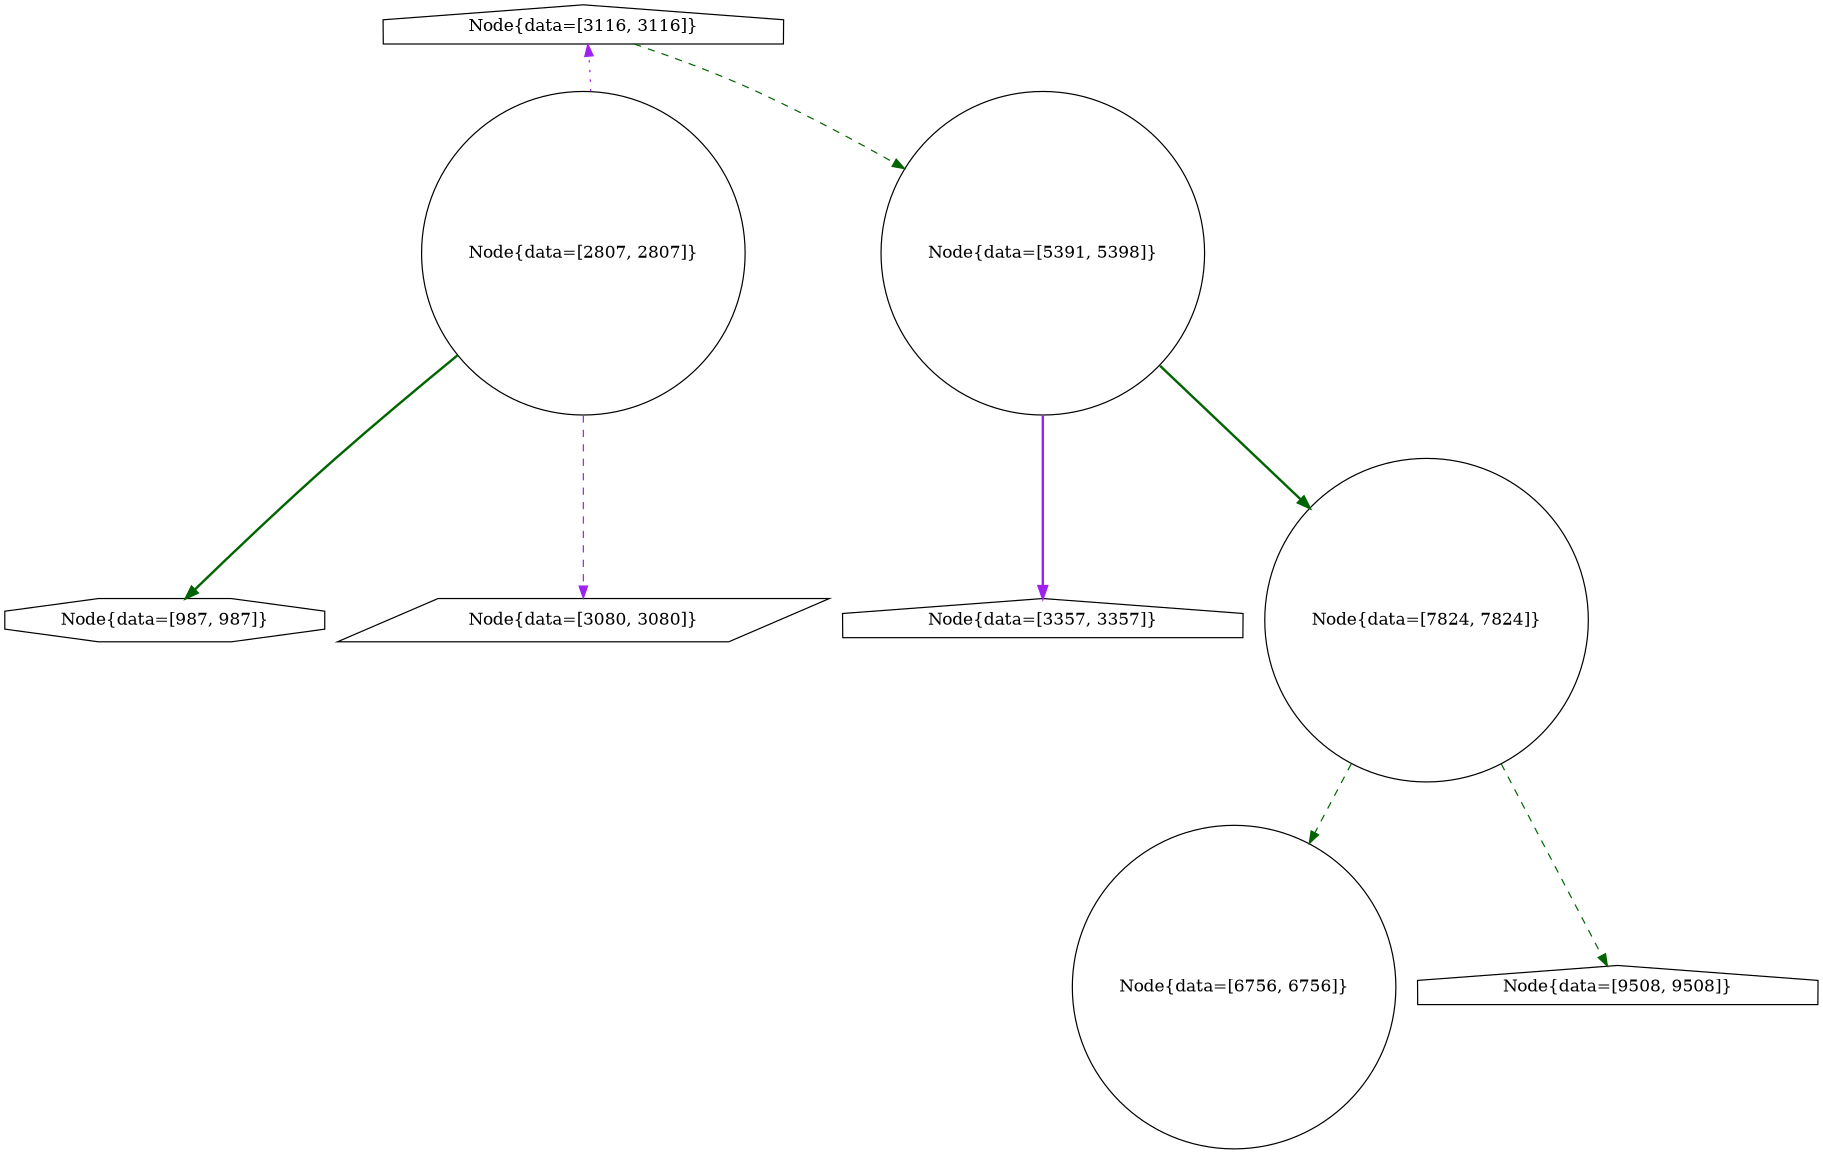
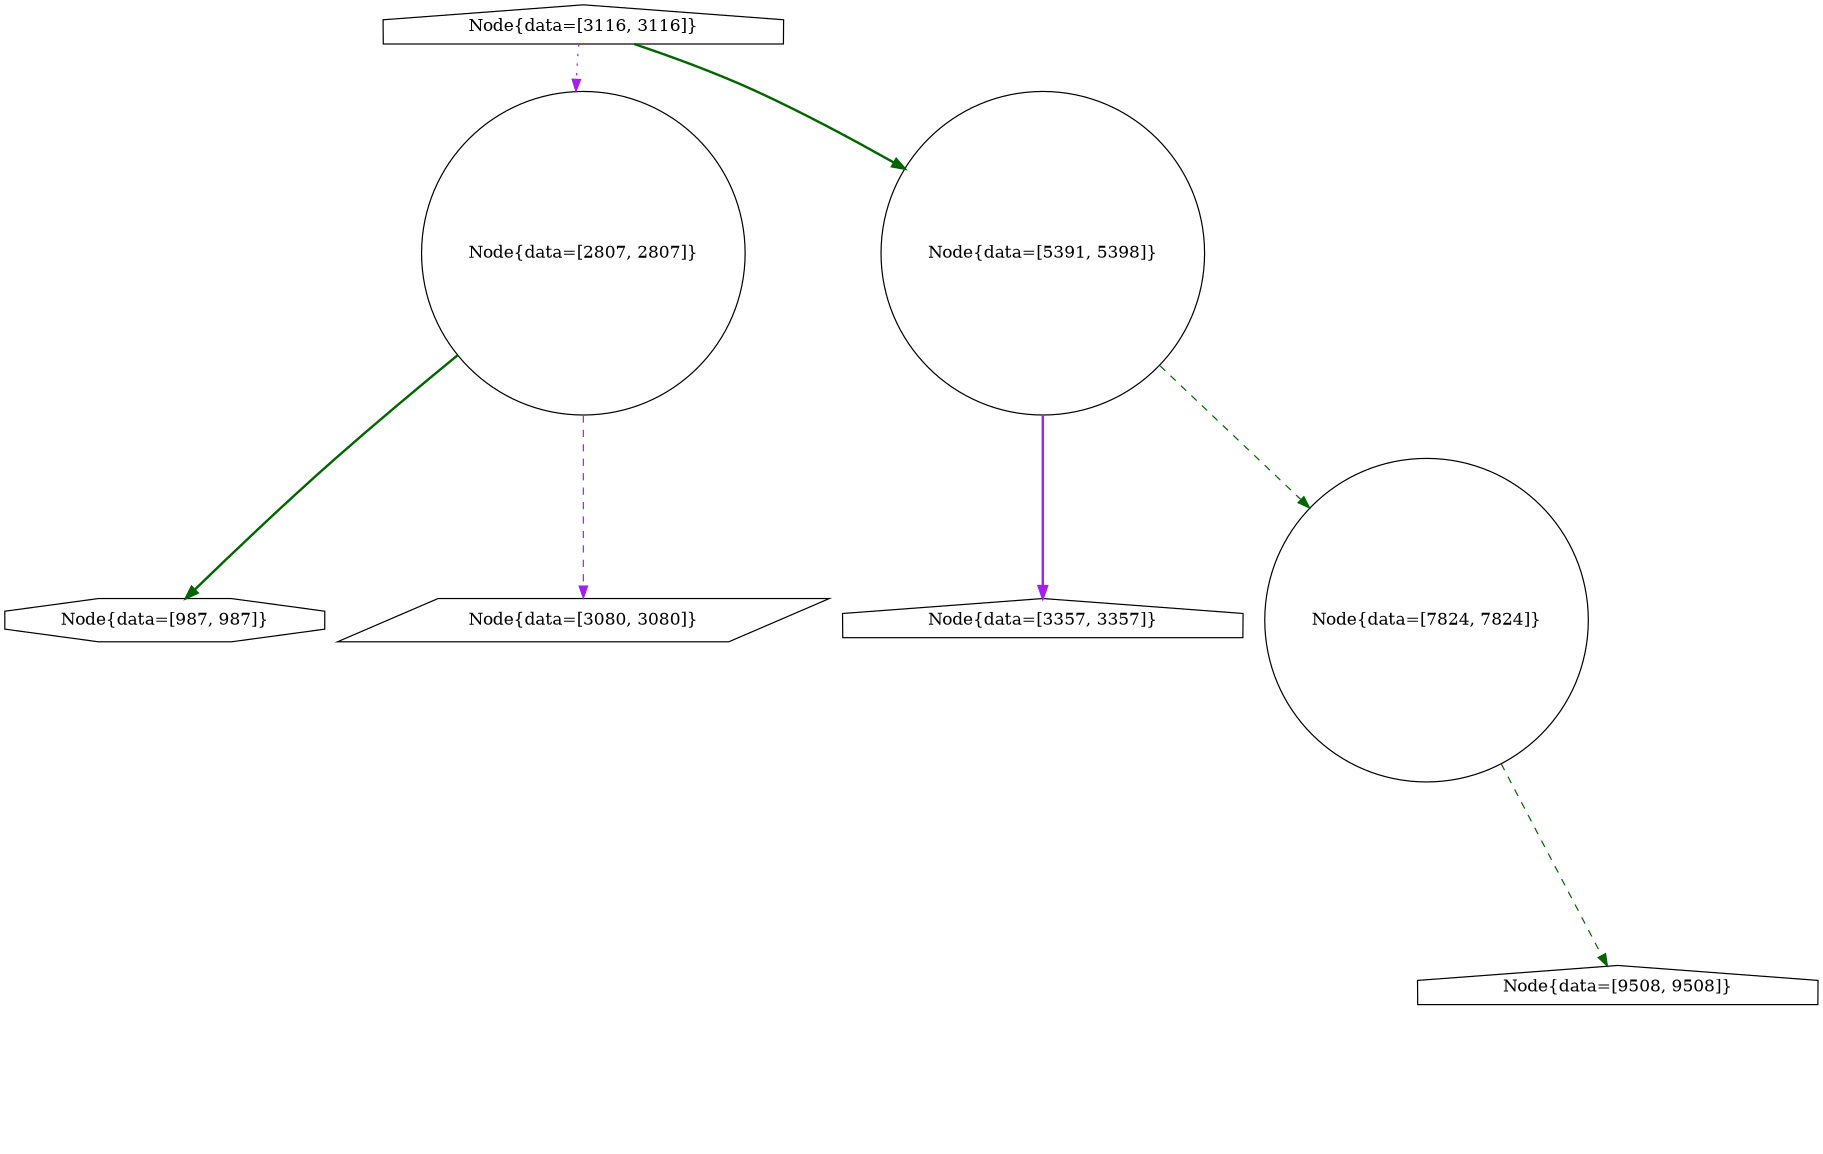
edge "Node{data=[2807, 2807]}" -> "Node{data=[3116, 3116]}": reversed
edge "Node{data=[3116, 3116]}" -> "Node{data=[5391, 5398]}": style dashed -> bold
edge "Node{data=[5391, 5398]}" -> "Node{data=[7824, 7824]}": style bold -> dashed
node "Node{data=[6756, 6756]}": removed
